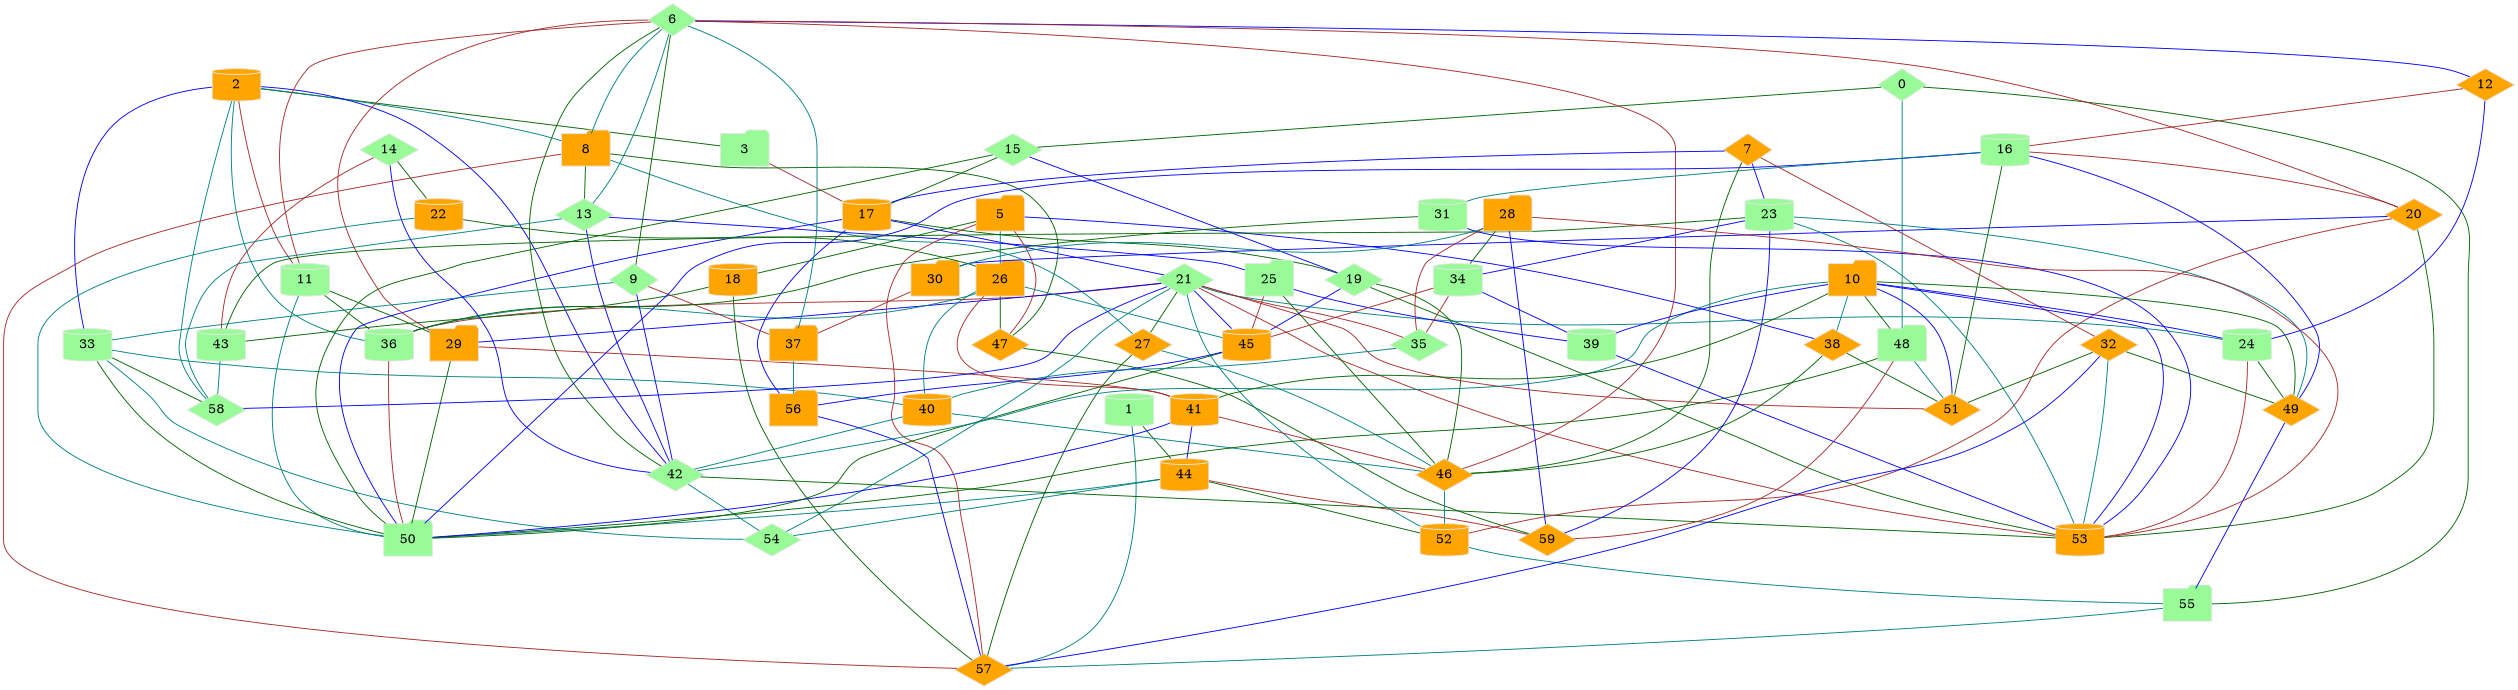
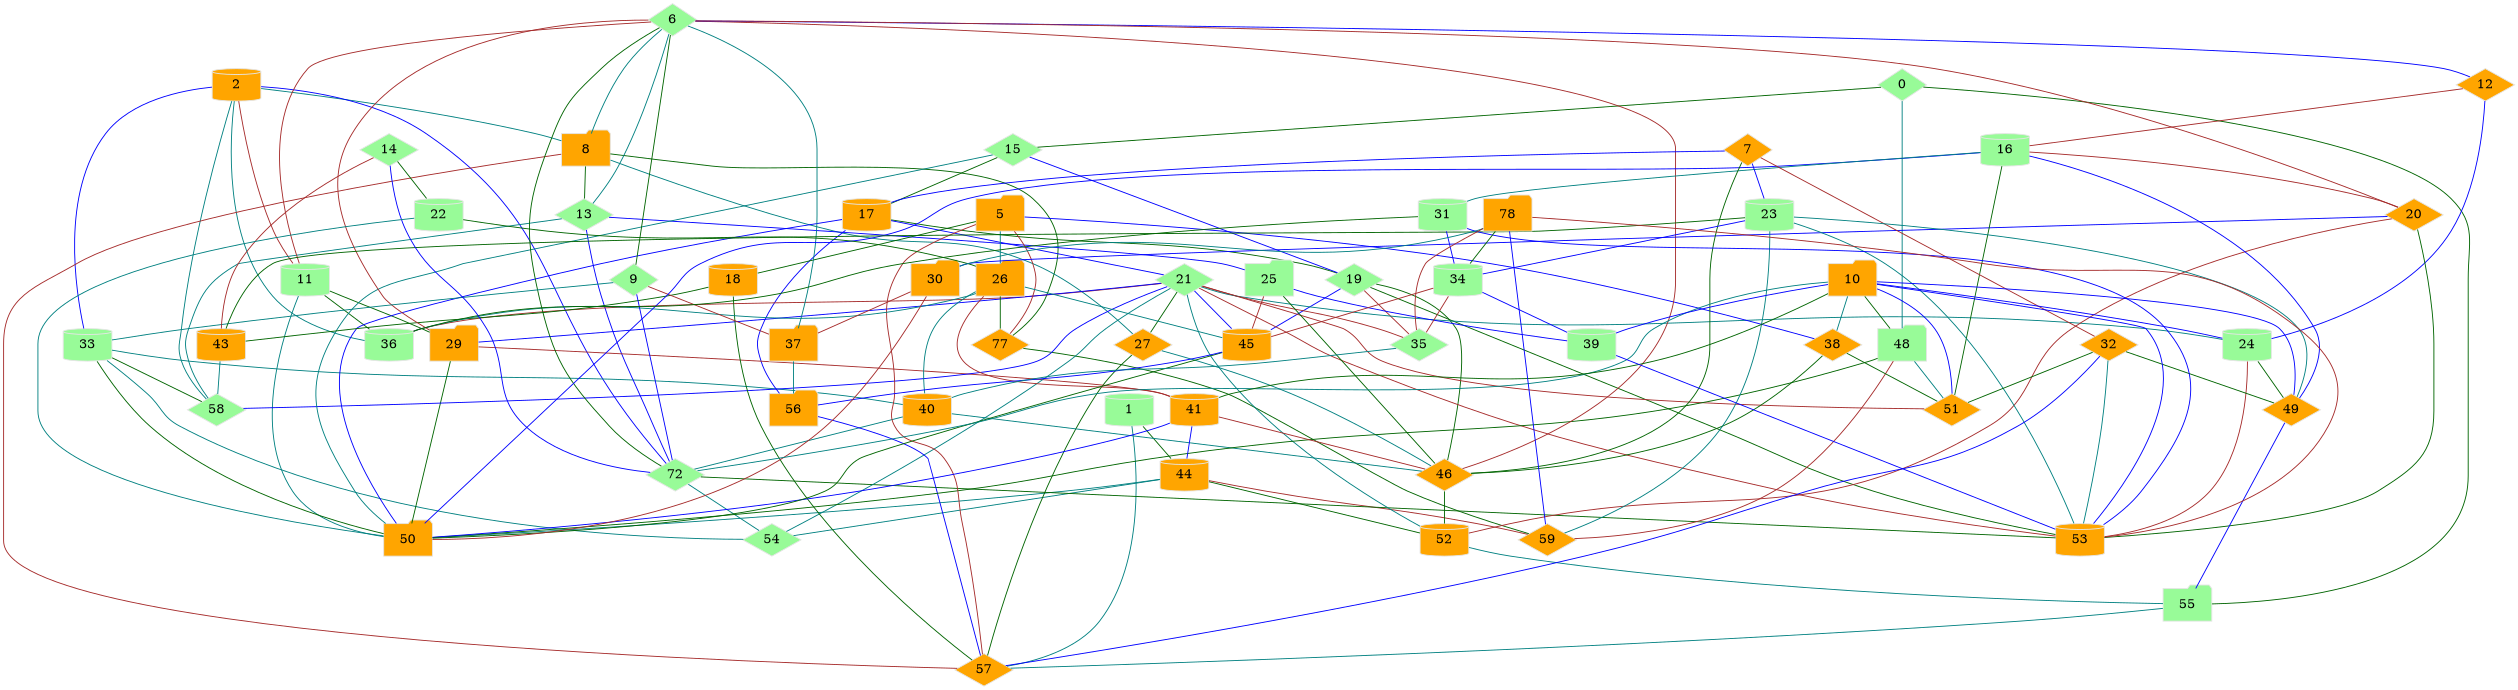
node "3": removed
node "22": fillcolor orange -> palegreen
node "28": label "28" -> "78"
edge "31" -- "34": added
edge "15" -- "50": color darkgreen -> teal
edge "10" -- "49": color darkgreen -> blue
edge "19" -- "35": added
node "43": fillcolor palegreen -> orange
node "47": label "47" -> "77"
edge "23" -- "59": color blue -> teal
edge "36" -- "50": now "30" -- "50"
node "42": label "42" -> "72"
edge "46" -- "52": color teal -> darkgreen
node "50": fillcolor palegreen -> orange
